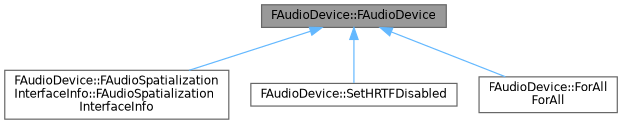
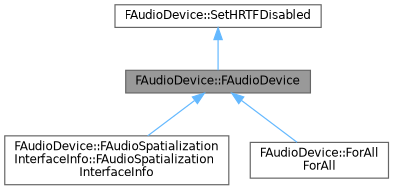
edge "FAudioDevice::SetHRTFDisabled" -> "FAudioDevice::FAudioDevice": reversed
